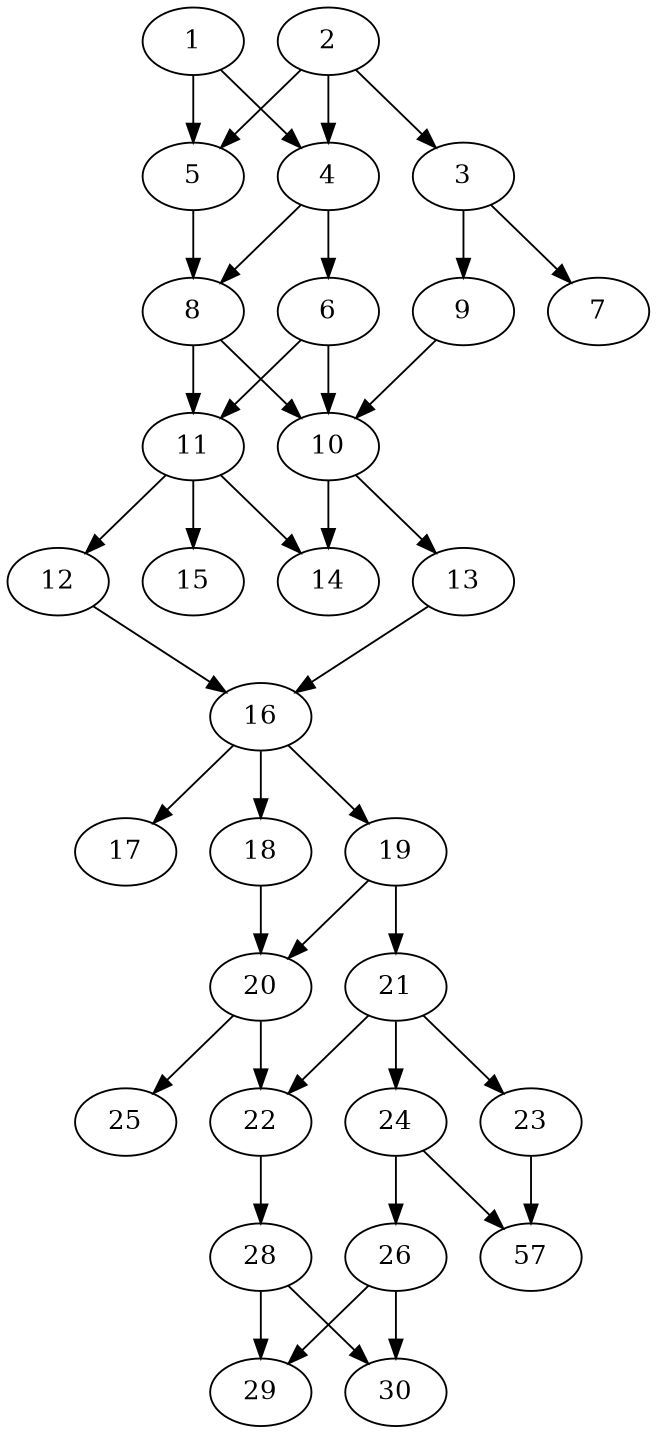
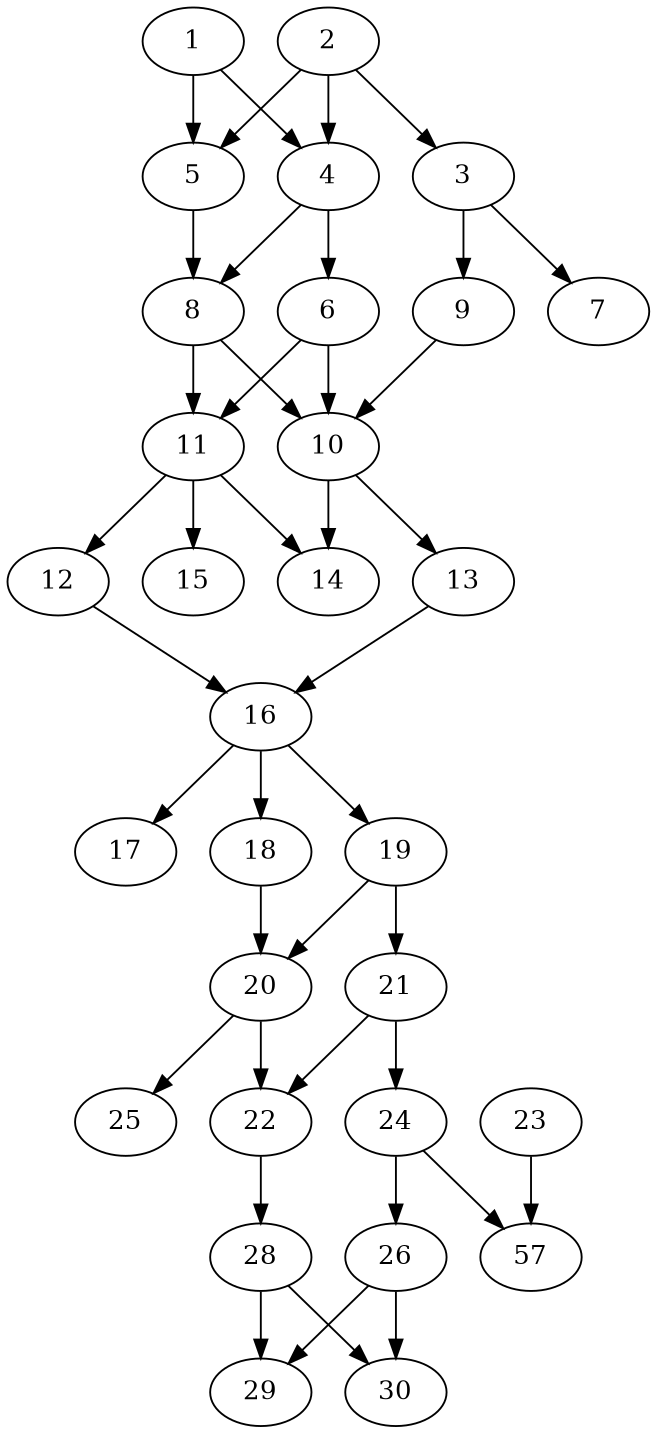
edge "21" -> "23": removed
